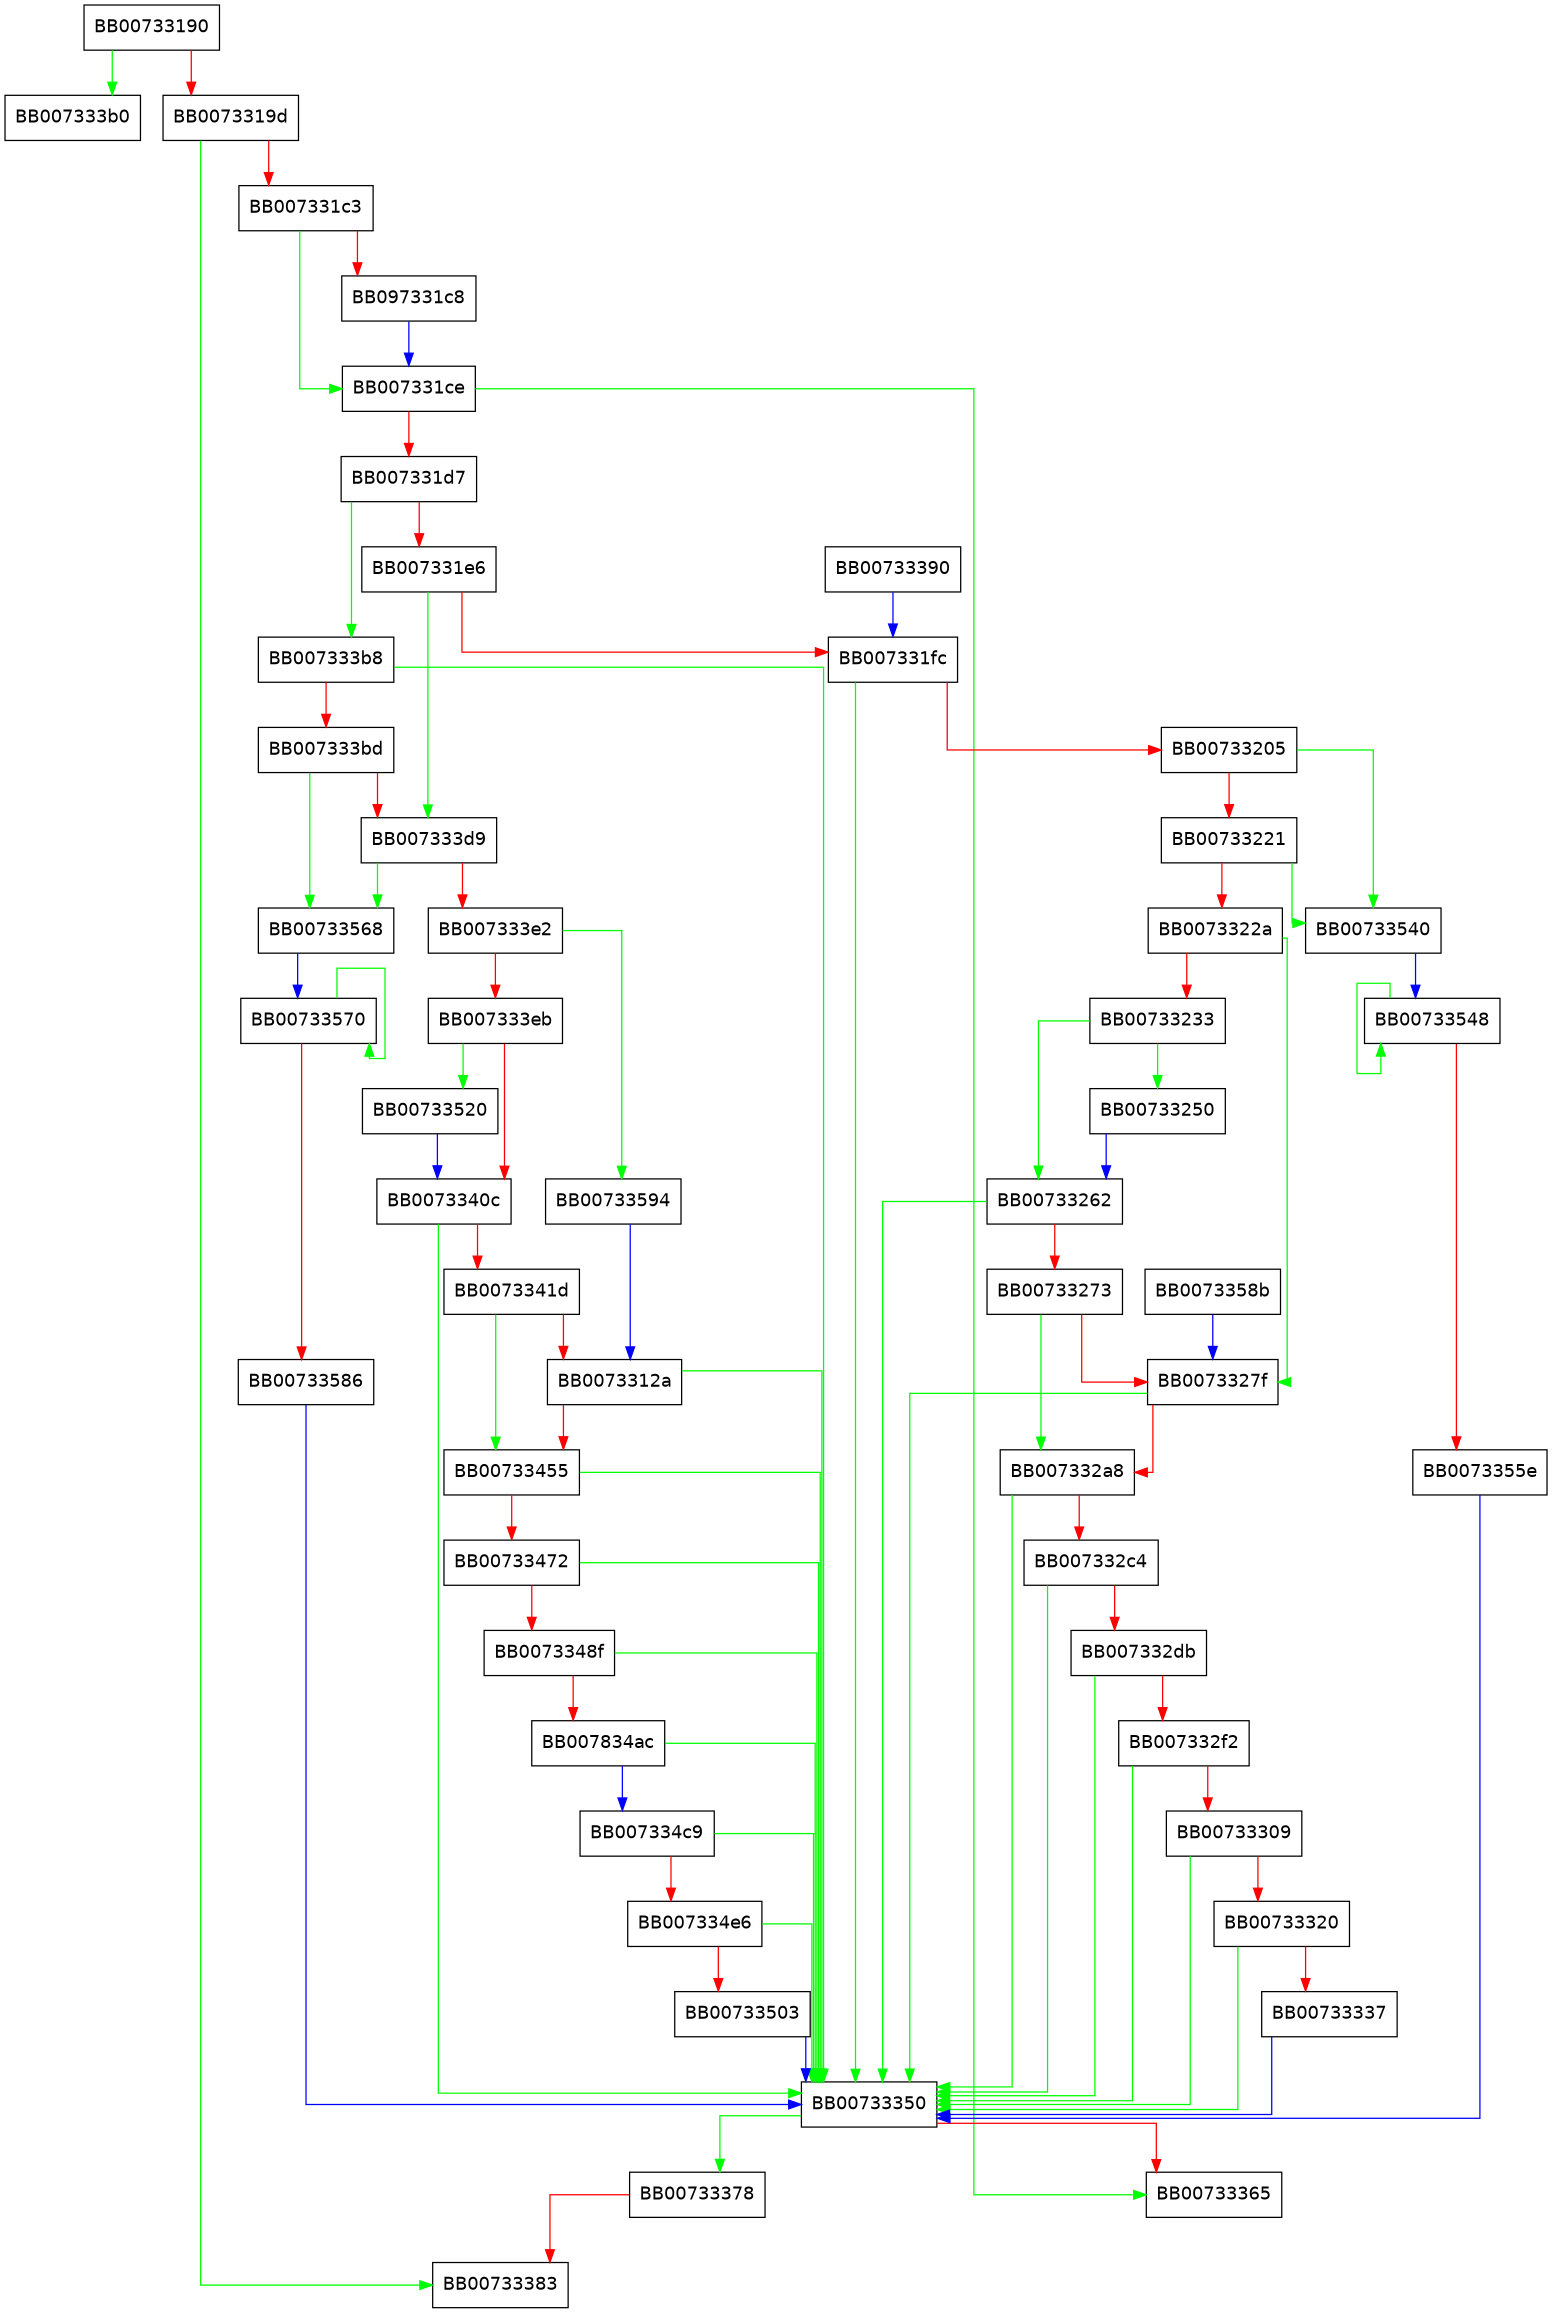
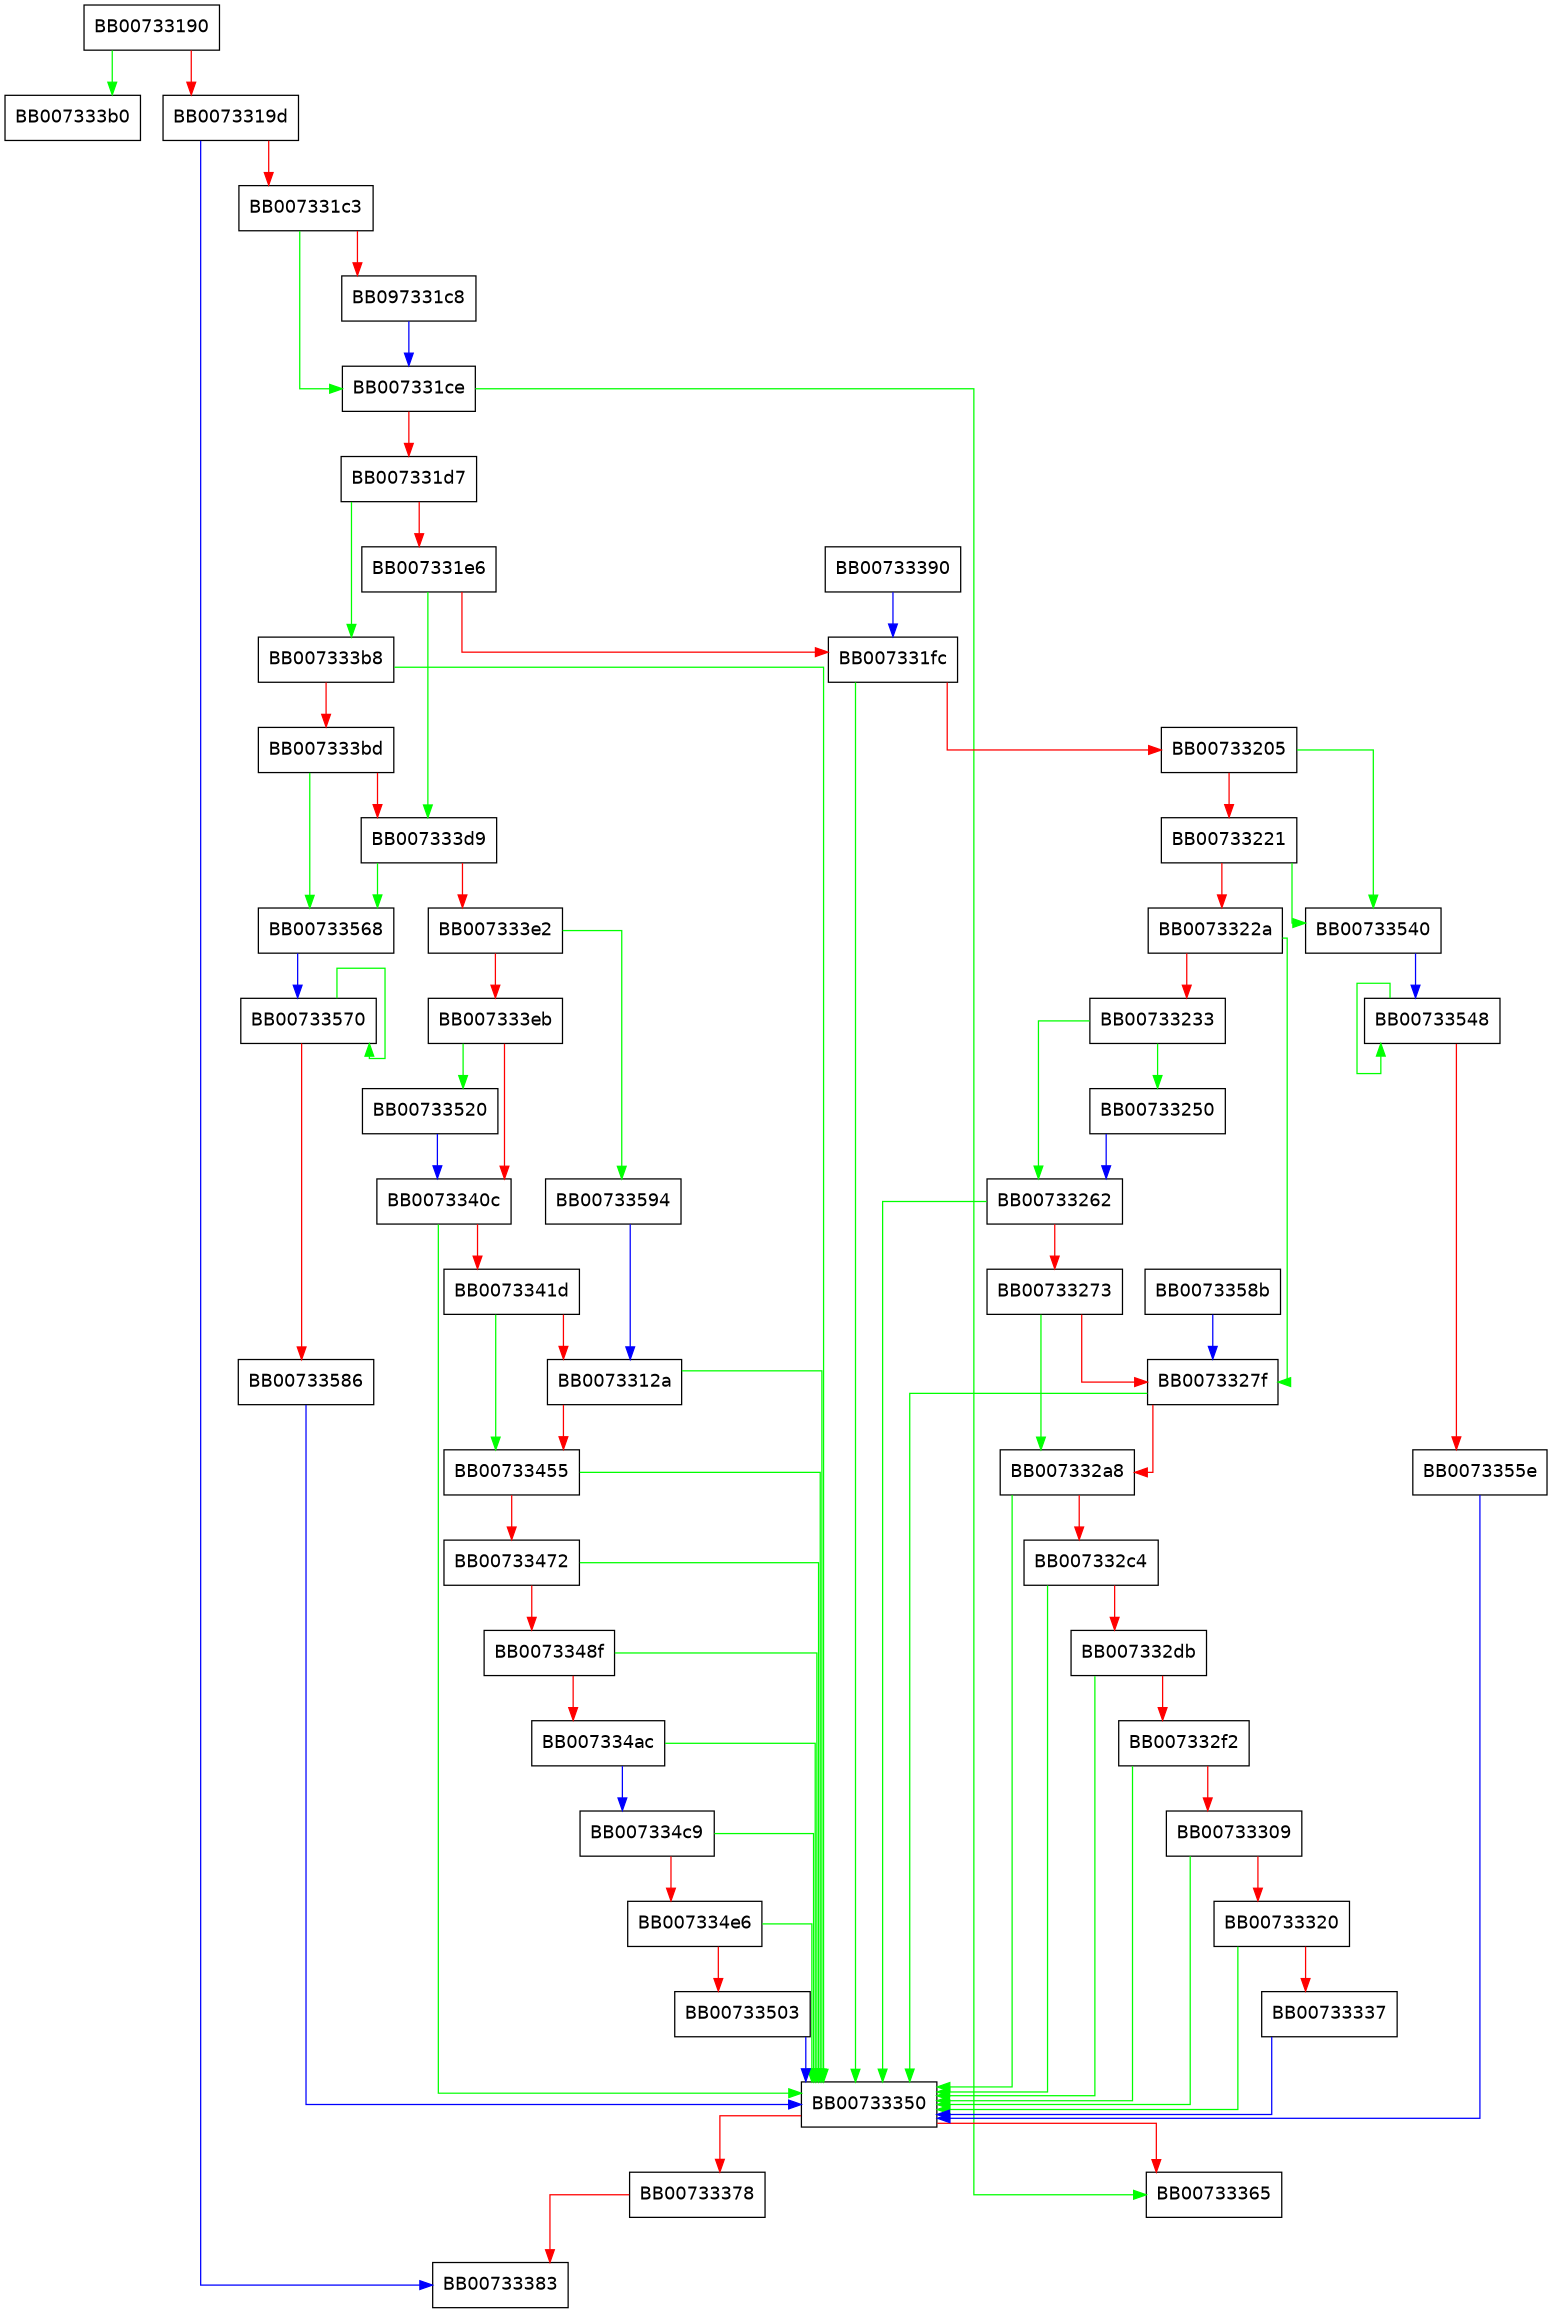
edge "BB0073319d" -> "BB00733383": color green -> blue
node "BB007834ac": label "BB007834ac" -> "BB007334ac"
edge "BB00733350" -> "BB00733378": color green -> red
